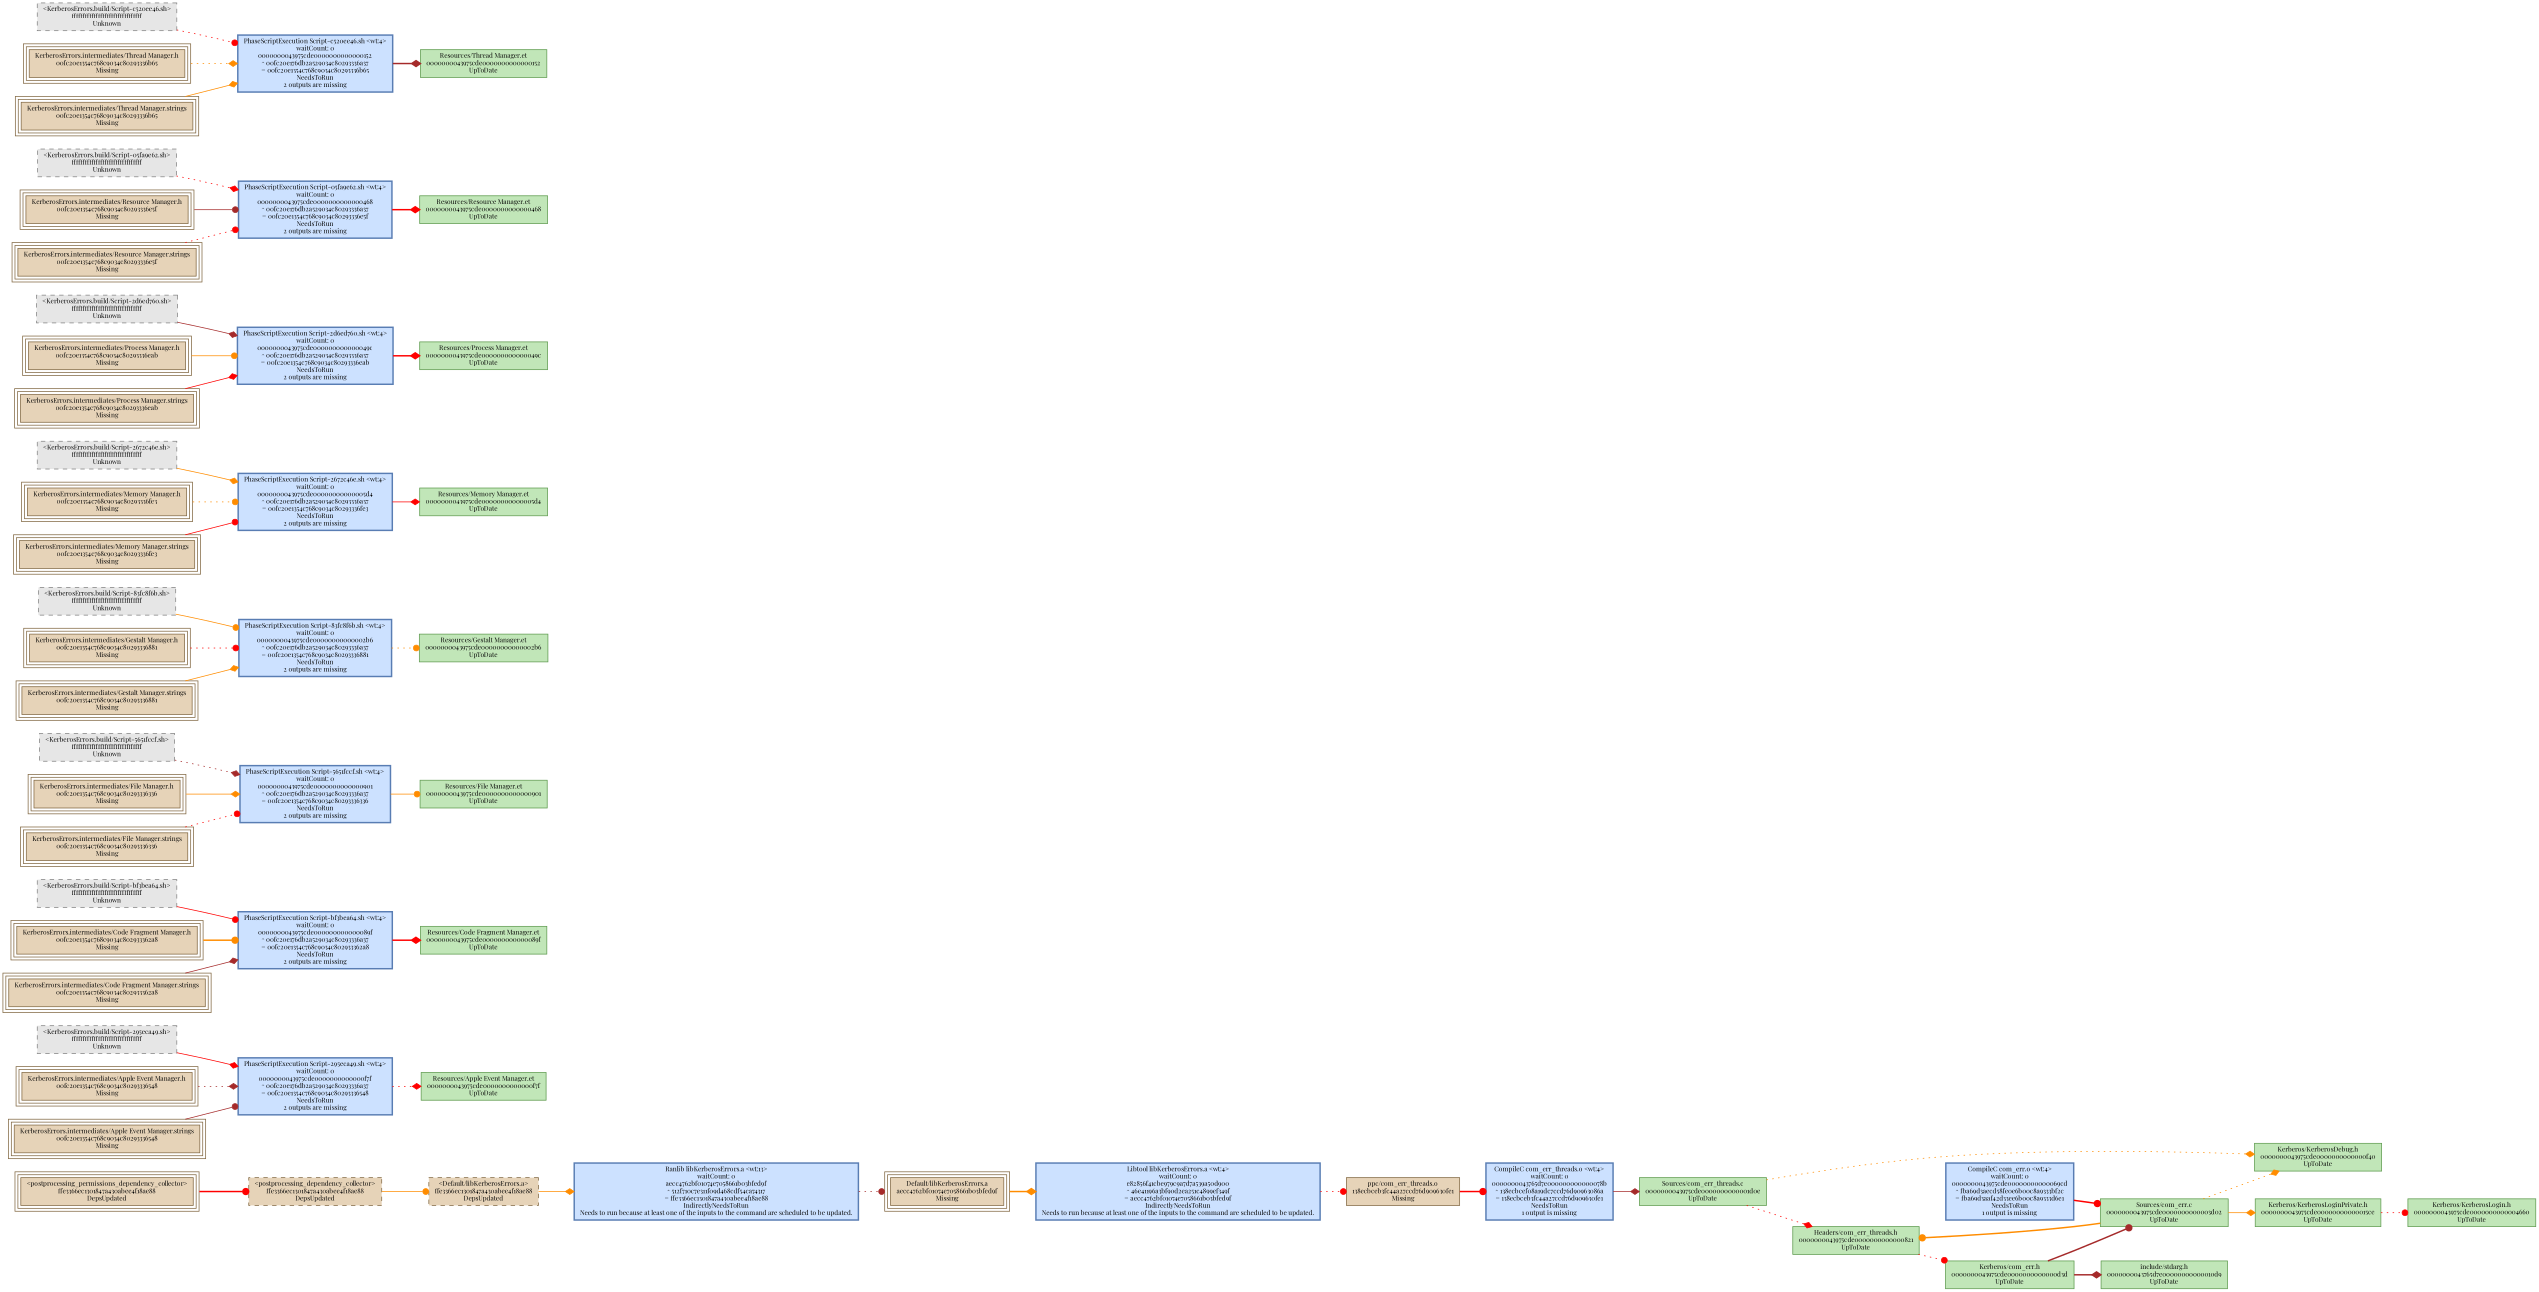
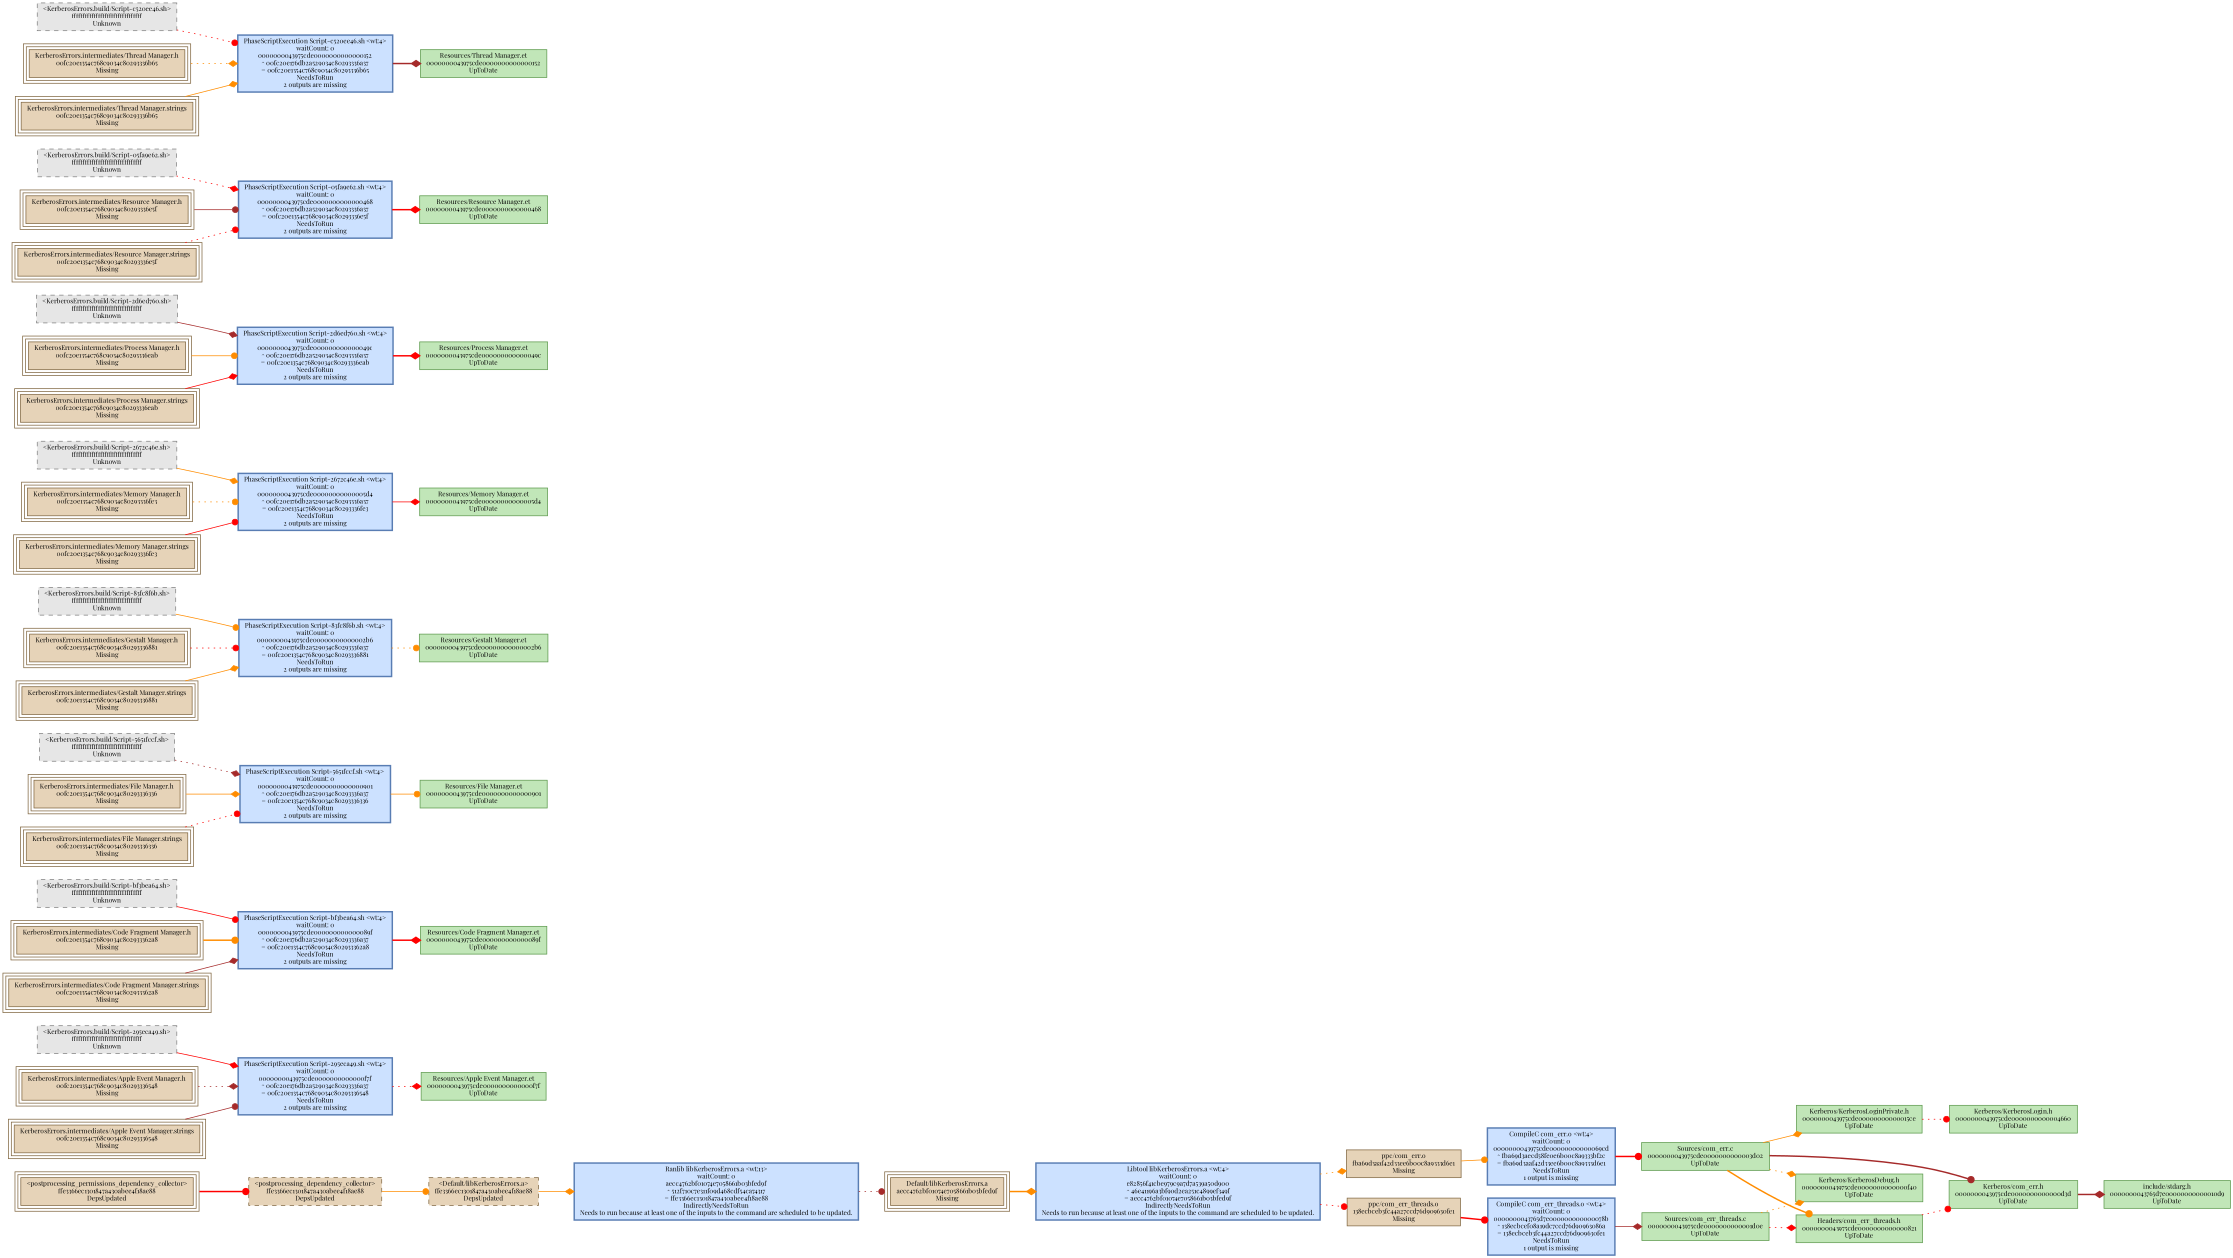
node "ppc/com_err.o fba69d3aaf42d33ee6b00c8a9333d6e1 Missing": added
edge "Kerberos/com_err.h 0000000043975cde0000000000000d3d UpToDate" -> "Sources/com_err.c 0000000043975cde0000000000003d02 UpToDate": reversed
